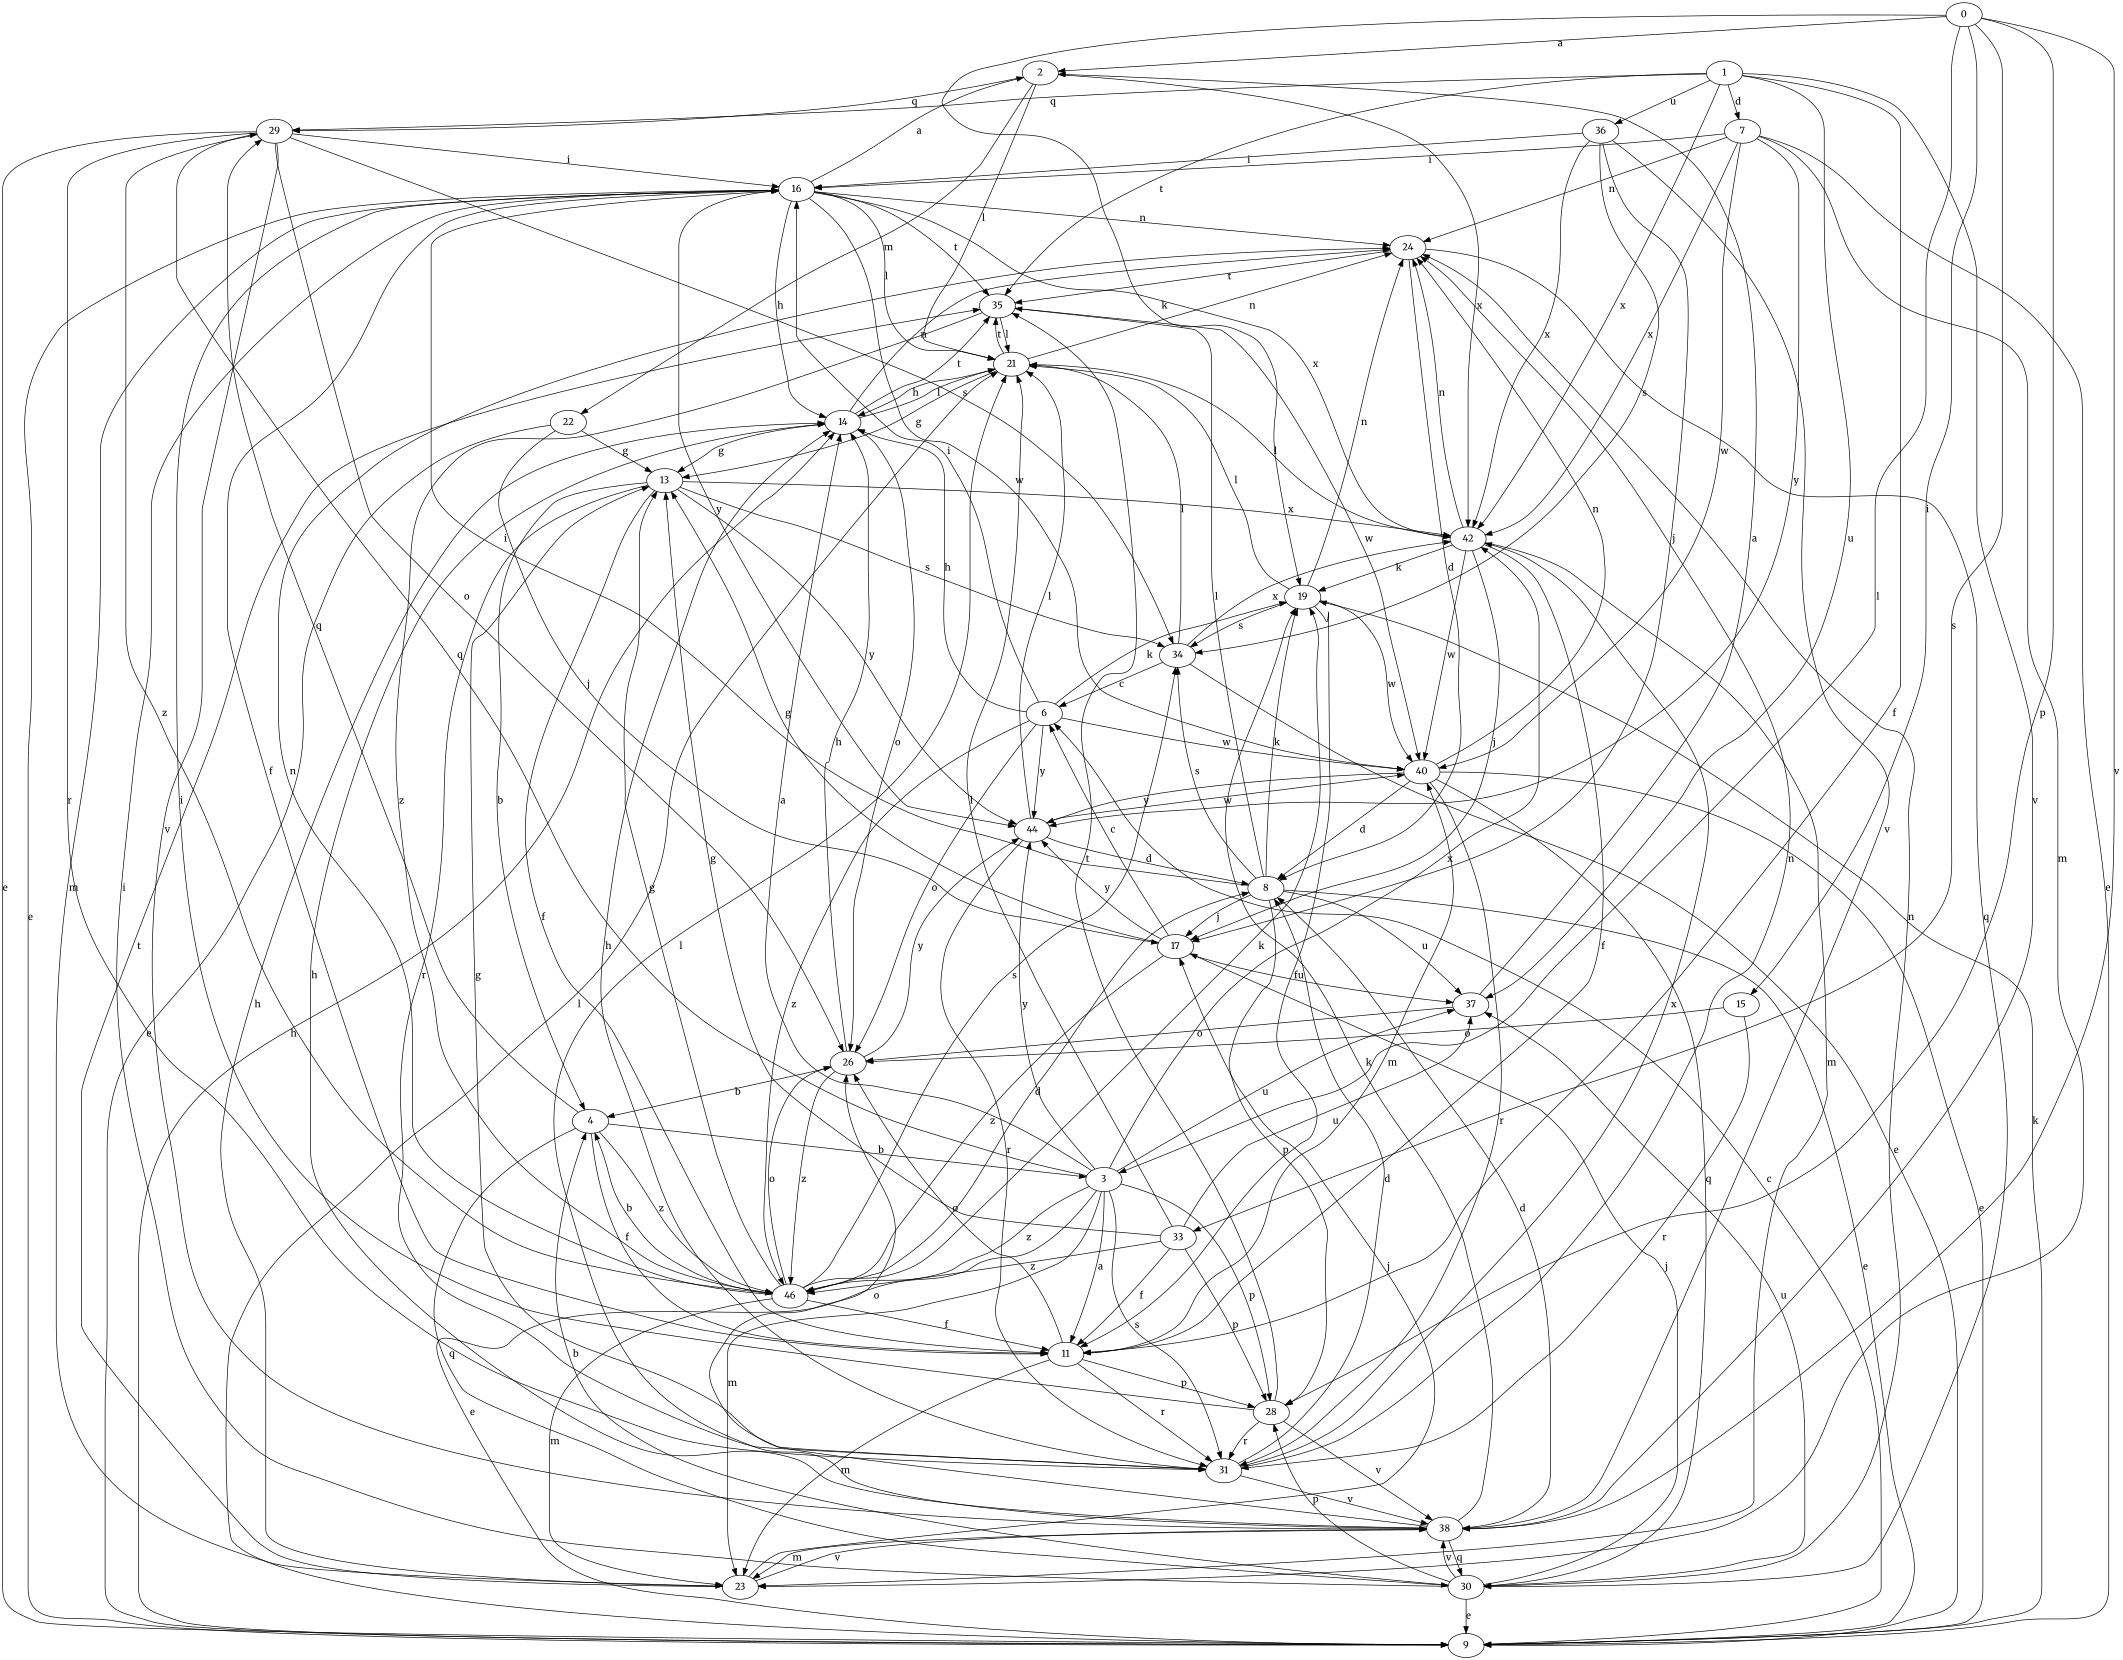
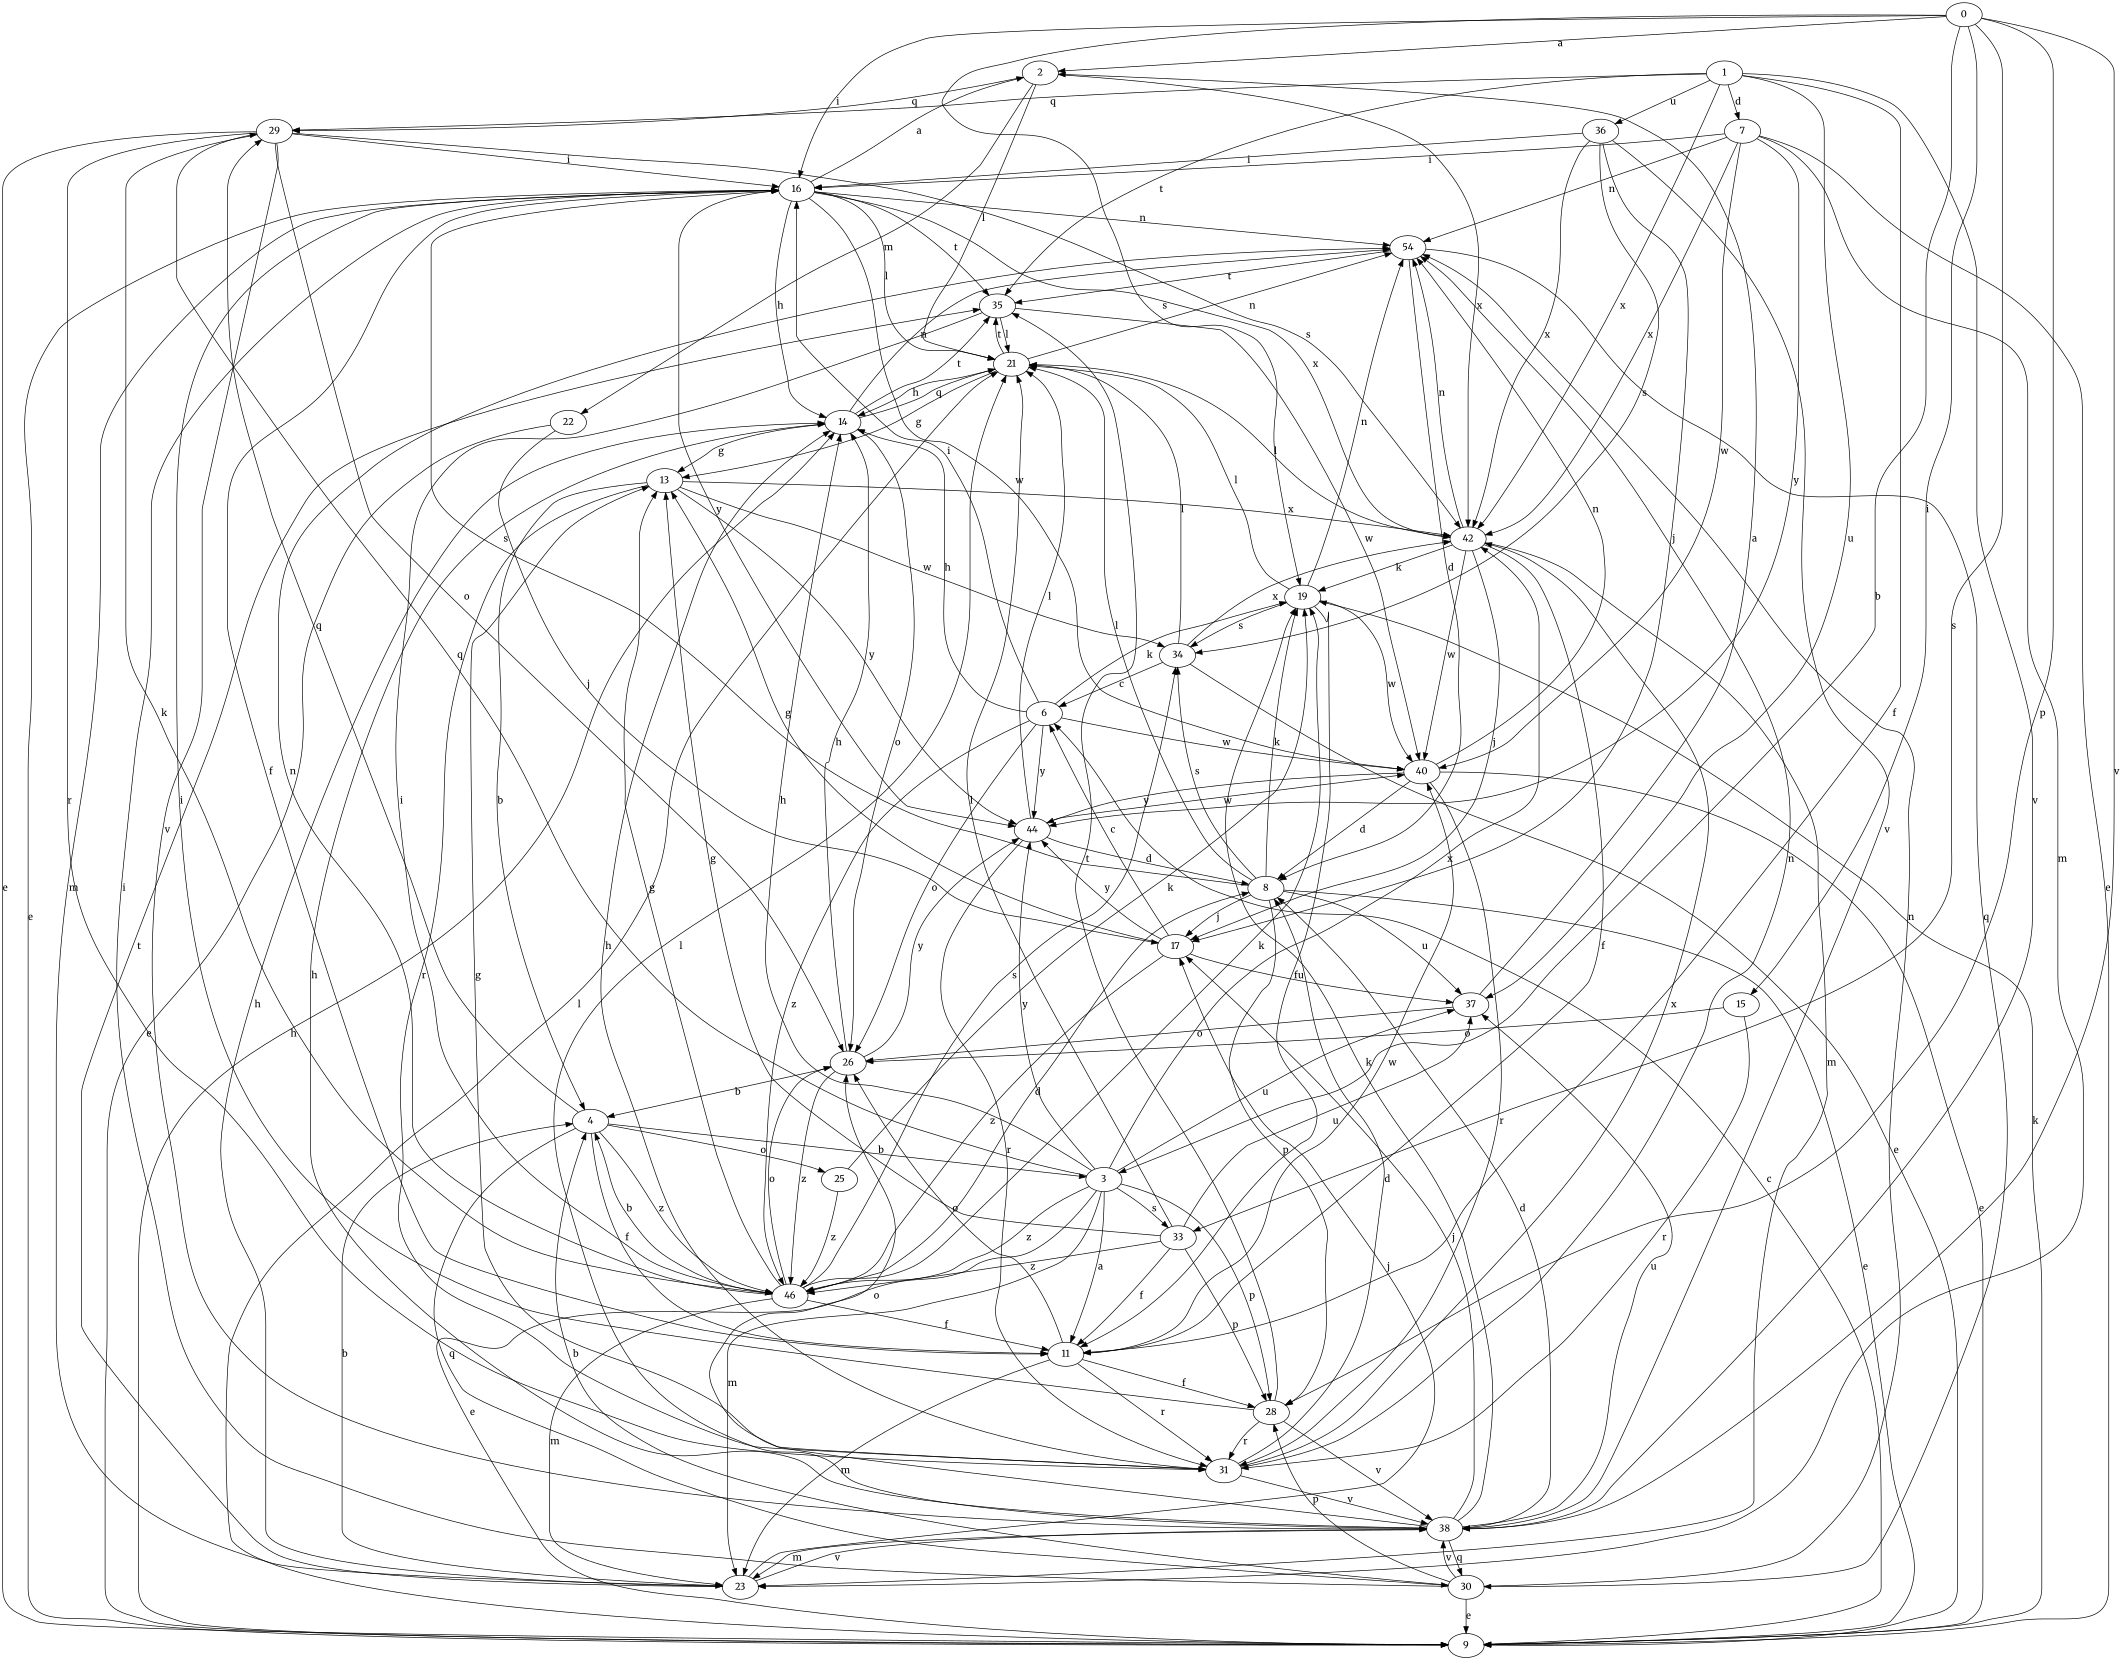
edge "0" -> "16": added, label "i"
node "24": label "24" -> "54"
edge "0" -> "19": label "k" -> "s"
edge "29" -> "34": now "29" -> "42"
edge "14" -> "21": label "l" -> "q"
edge "22" -> "13": removed, label "g"
edge "8" -> "35": now "8" -> "21"
edge "8" -> "16": label "i" -> "s"
edge "13" -> "34": label "s" -> "w"
edge "0" -> "3": label "l" -> "b"
edge "29" -> "46": label "z" -> "k"
edge "35" -> "46": label "z" -> "i"
edge "3" -> "14": label "a" -> "h"
edge "13" -> "11": removed, label "f"
edge "11" -> "40": label "m" -> "w"
node "25": added
edge "40" -> "30": removed, label "q"
edge "30" -> "17": now "38" -> "17"
edge "3" -> "31": now "3" -> "33"
edge "11" -> "28": label "p" -> "f"
edge "30" -> "37": now "38" -> "37"
edge "23" -> "4": added, label "b"
